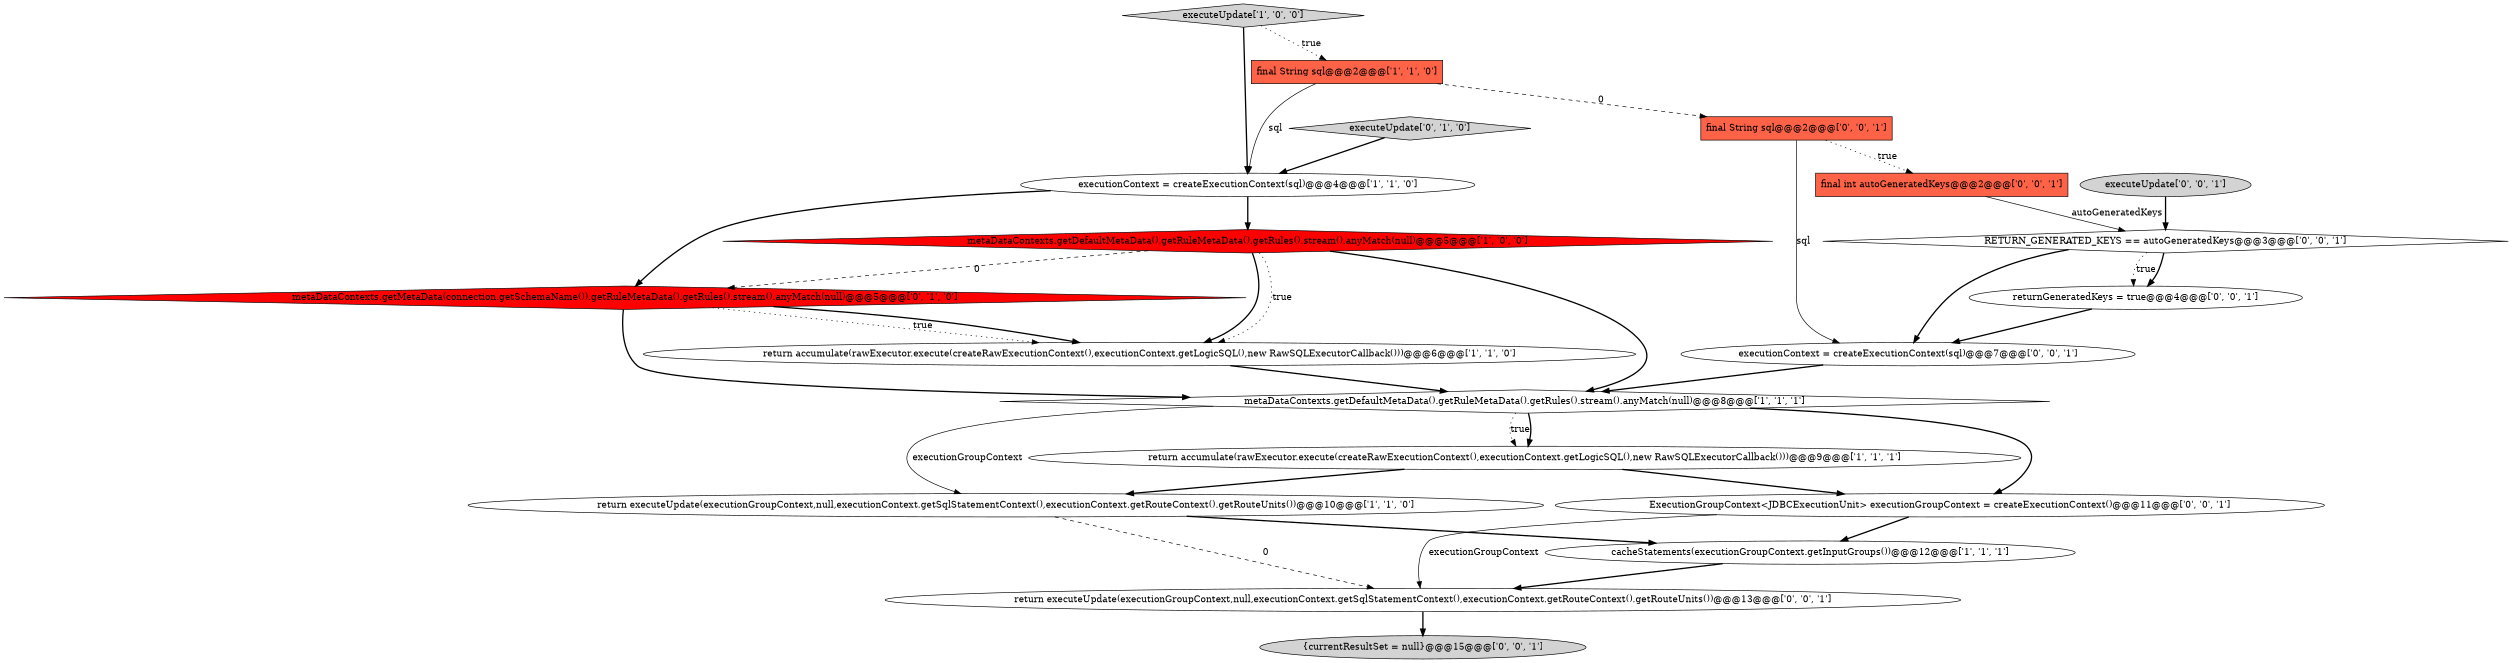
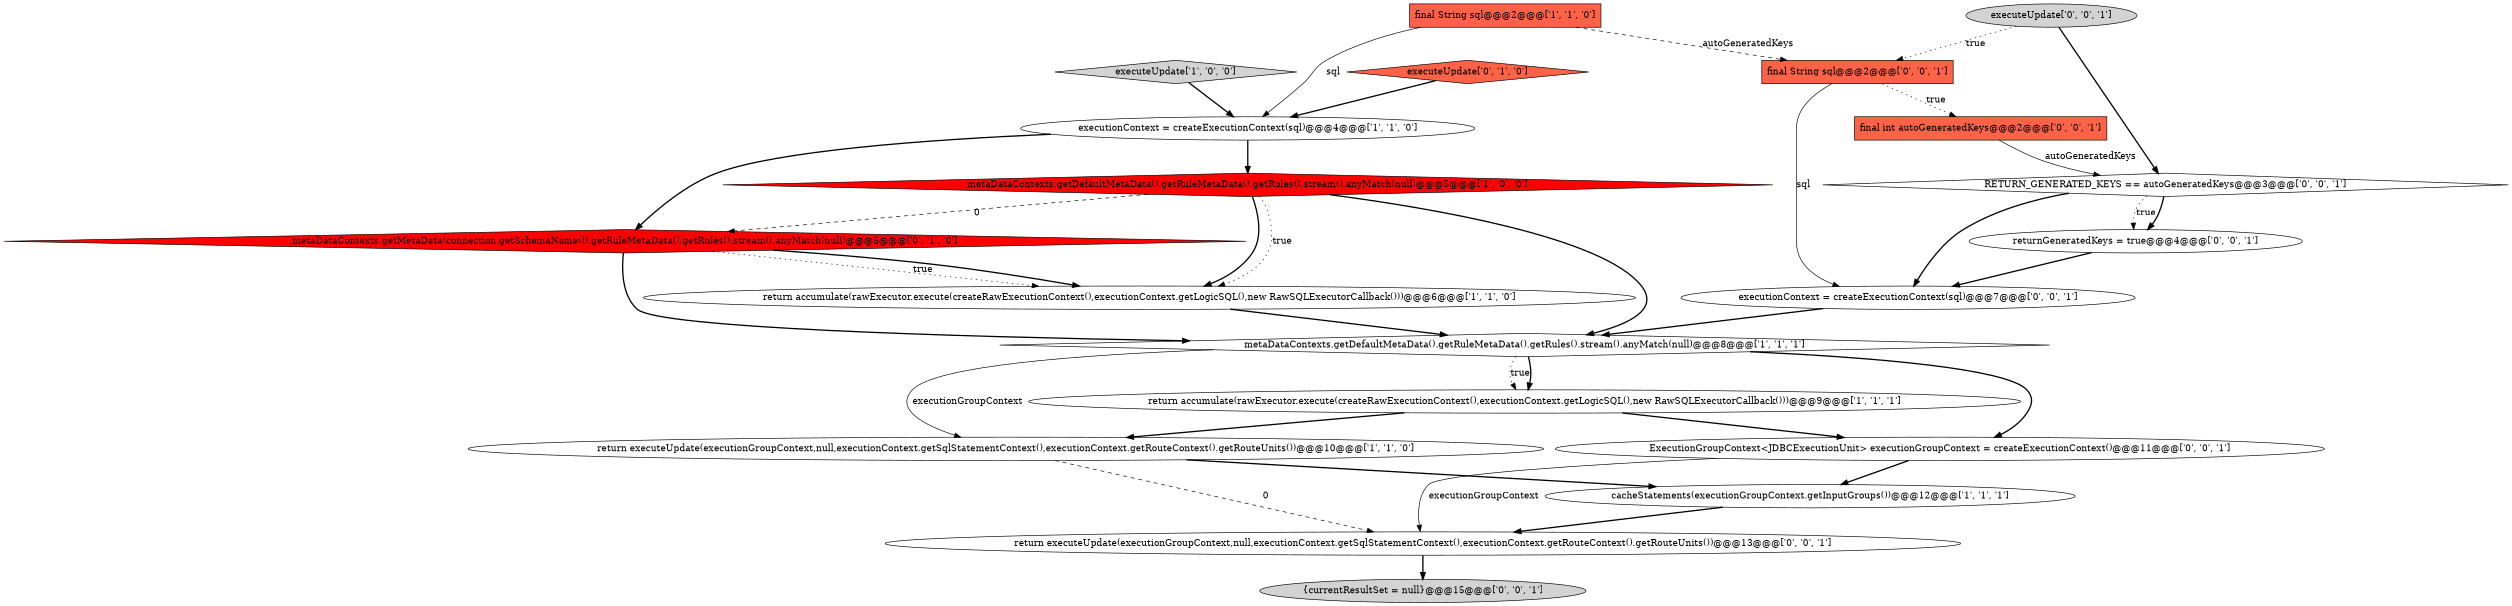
edge "executeUpdate['1', '0', '0']" -> "final String sql@@@2@@@['1', '1', '0']": removed, label "true"
edge "executeUpdate['0', '0', '1']" -> "final String sql@@@2@@@['0', '0', '1']": added, label "true"
edge "final String sql@@@2@@@['1', '1', '0']" -> "final String sql@@@2@@@['0', '0', '1']": label "0" -> "autoGeneratedKeys"
node "executeUpdate['0', '1', '0']": fillcolor lightgray -> tomato
